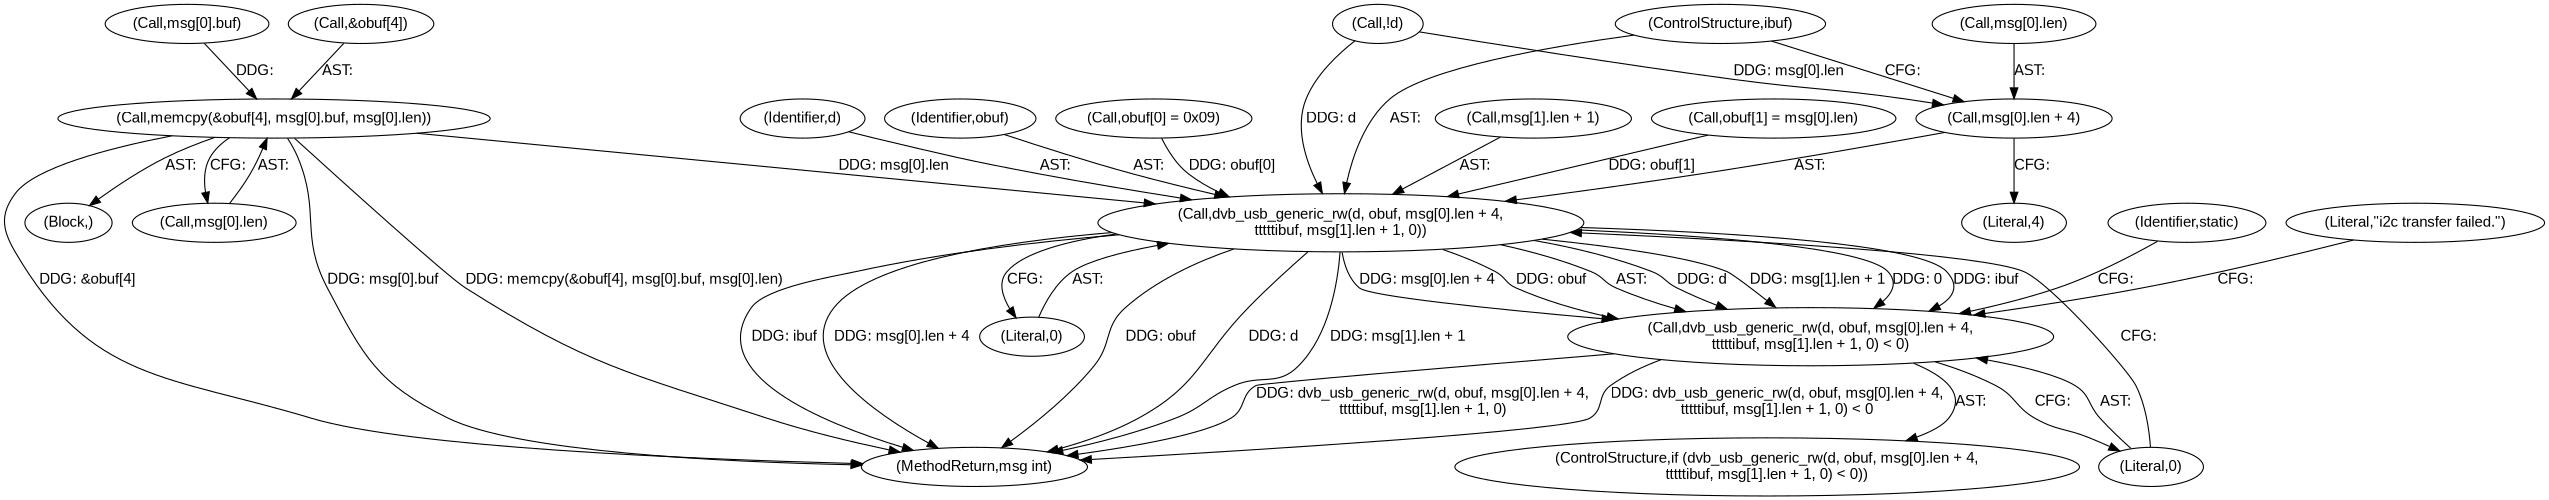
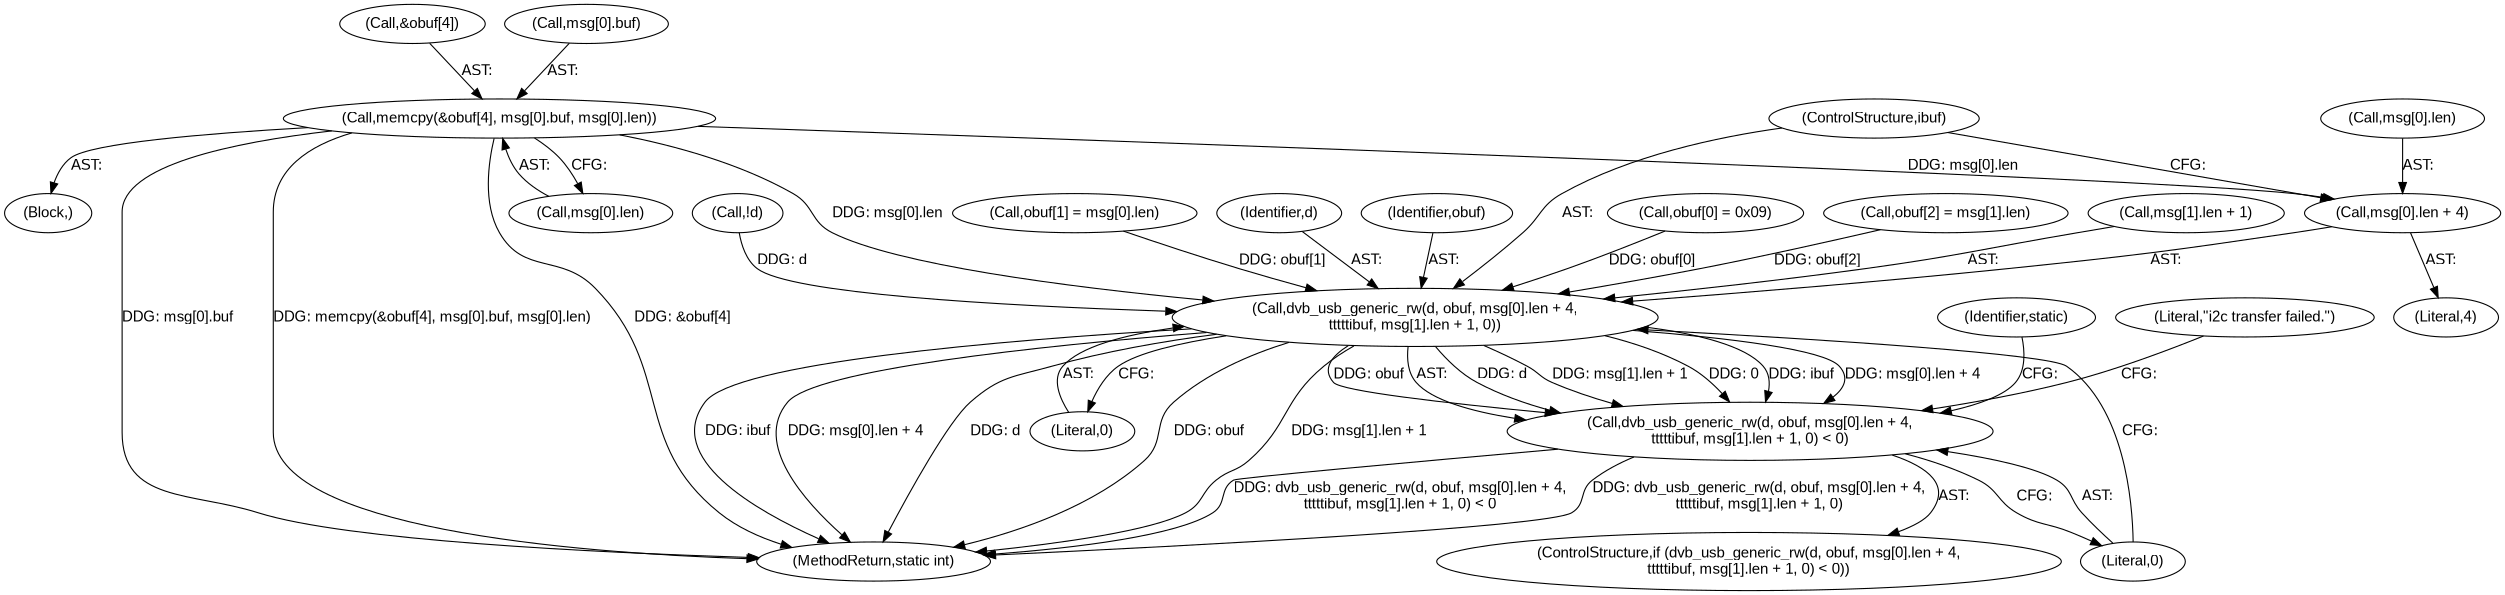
edge "(Call,msg[0].buf)" -> "(Call,memcpy(&obuf[4], msg[0].buf, msg[0].len))": label "DDG: " -> "AST: "
edge "(Call,!d)" -> "(Call,msg[0].len + 4)": now "(Call,memcpy(&obuf[4], msg[0].buf, msg[0].len))" -> "(Call,msg[0].len + 4)"
edge "(Call,msg[0].len + 4)" -> "(Literal,4)": label "CFG: " -> "AST: "
node "(Call,obuf[2] = msg[1].len)": added
node "(MethodReturn,msg int)": label "(MethodReturn,msg int)" -> "(MethodReturn,static int)"
